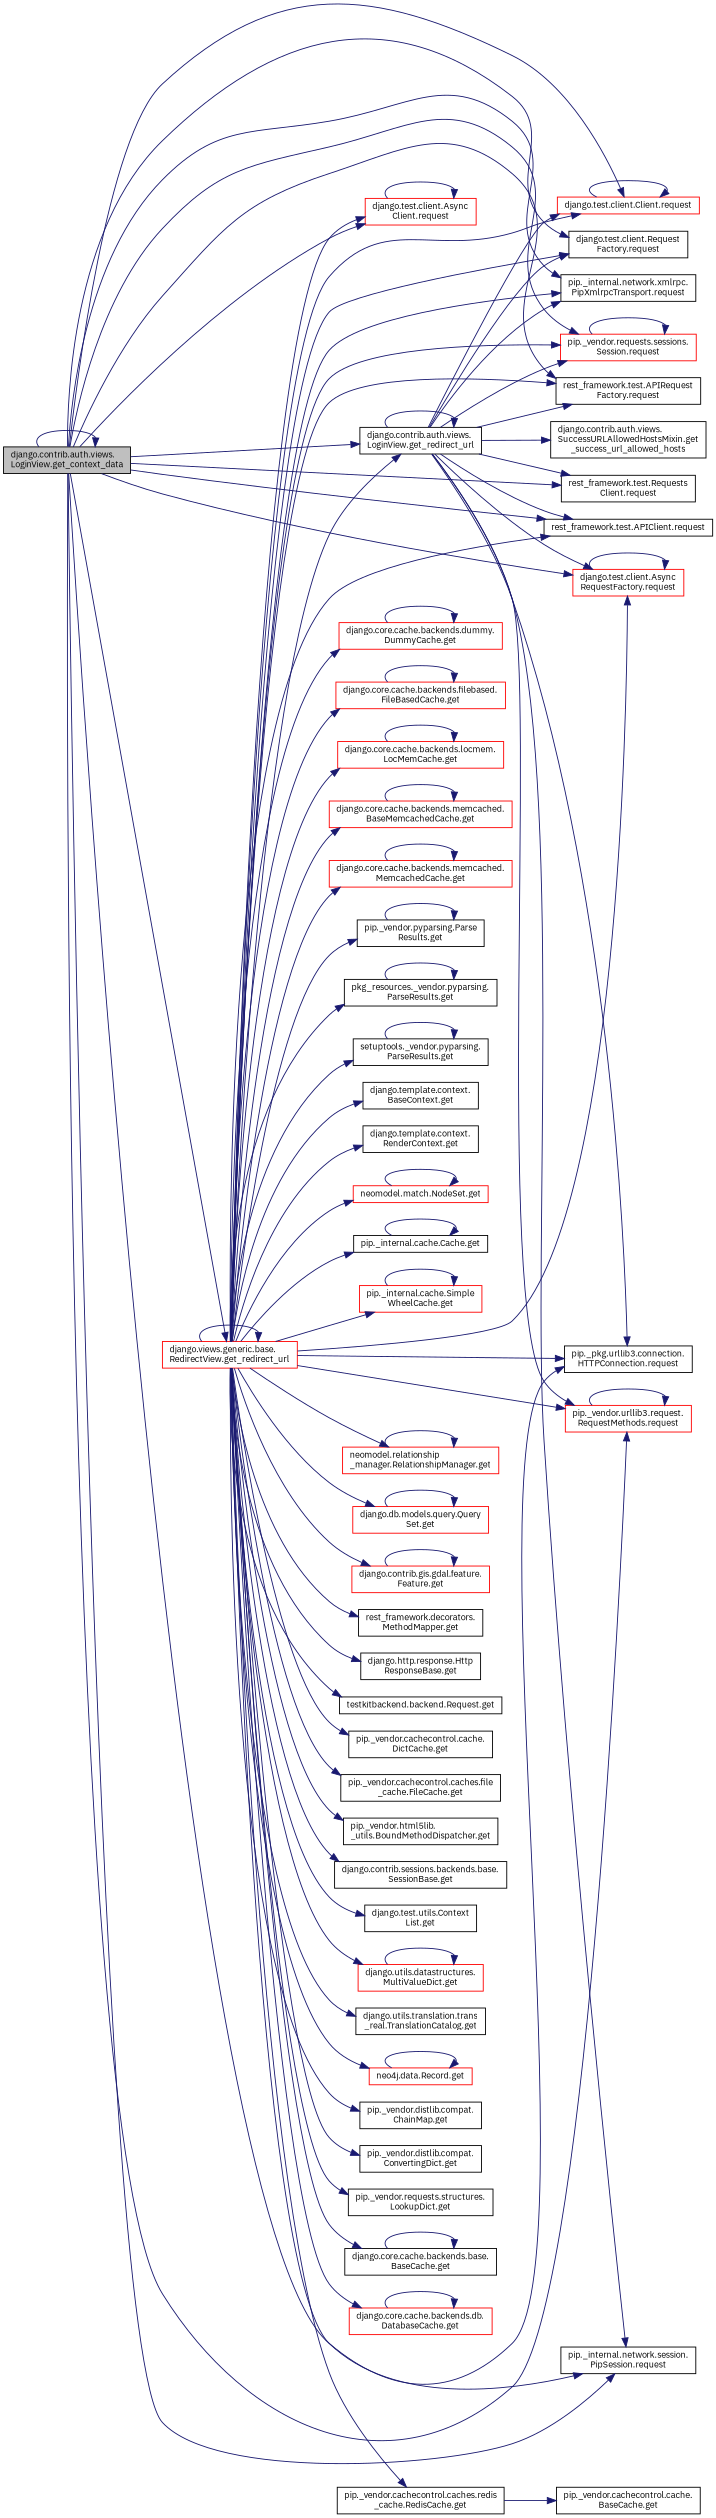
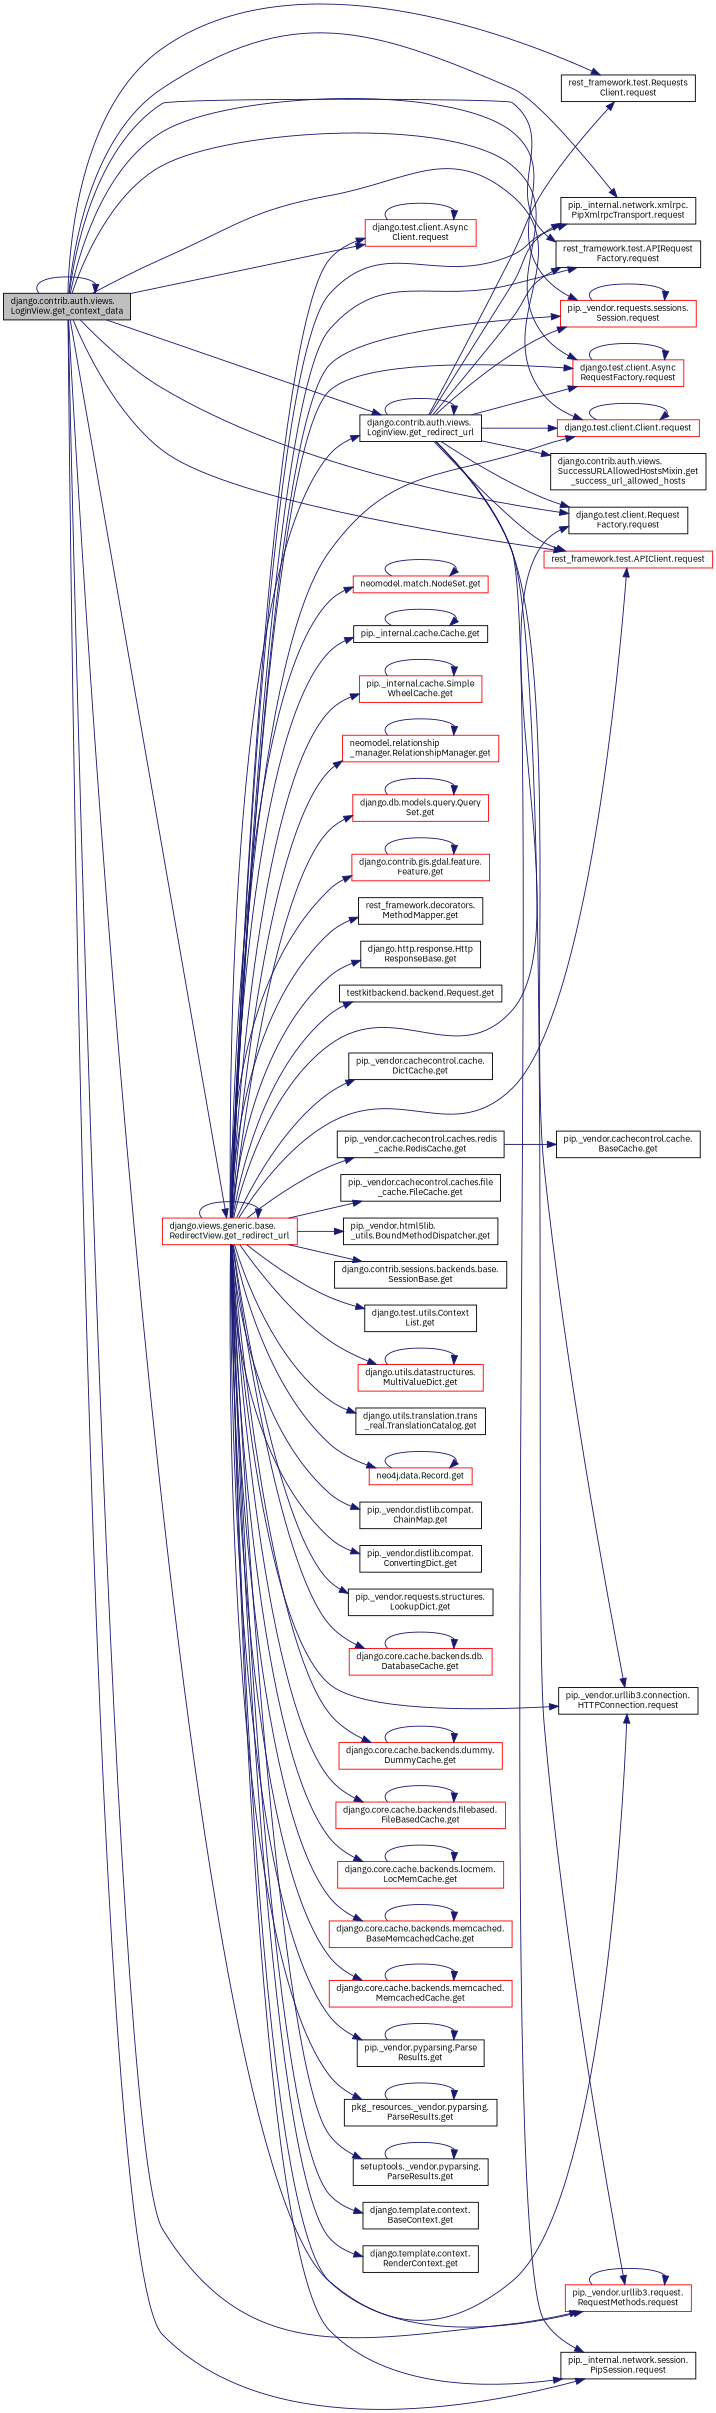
node "rest_framework.test.APIClient.request": color black -> red
node "pip._pkg.urllib3.connection. HTTPConnection.request": label "pip._pkg.urllib3.connection. HTTPConnection.request" -> "pip._vendor.urllib3.connection. HTTPConnection.request"
node "django.core.cache.backends.base. BaseCache.get": removed
